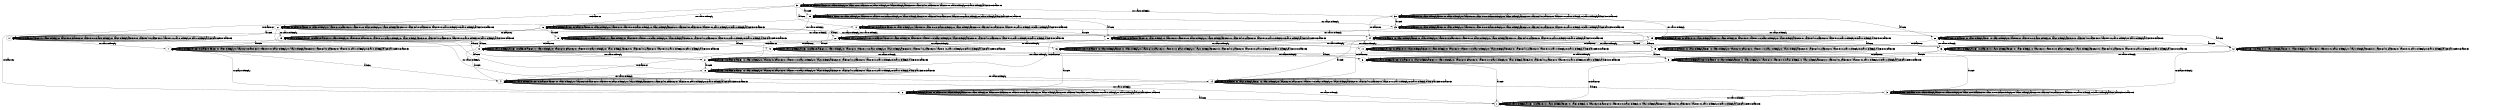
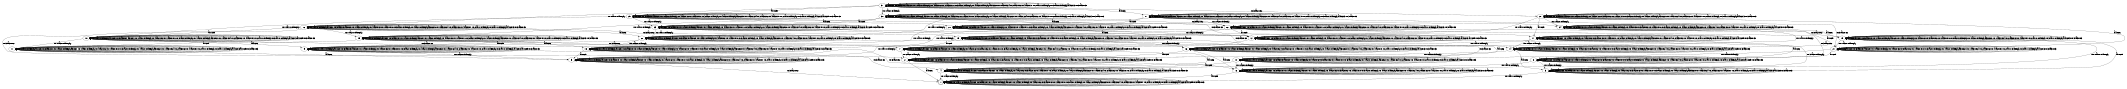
edge "10" -> "21": reversed
edge "8" -> "14": now "8" -> "3"
